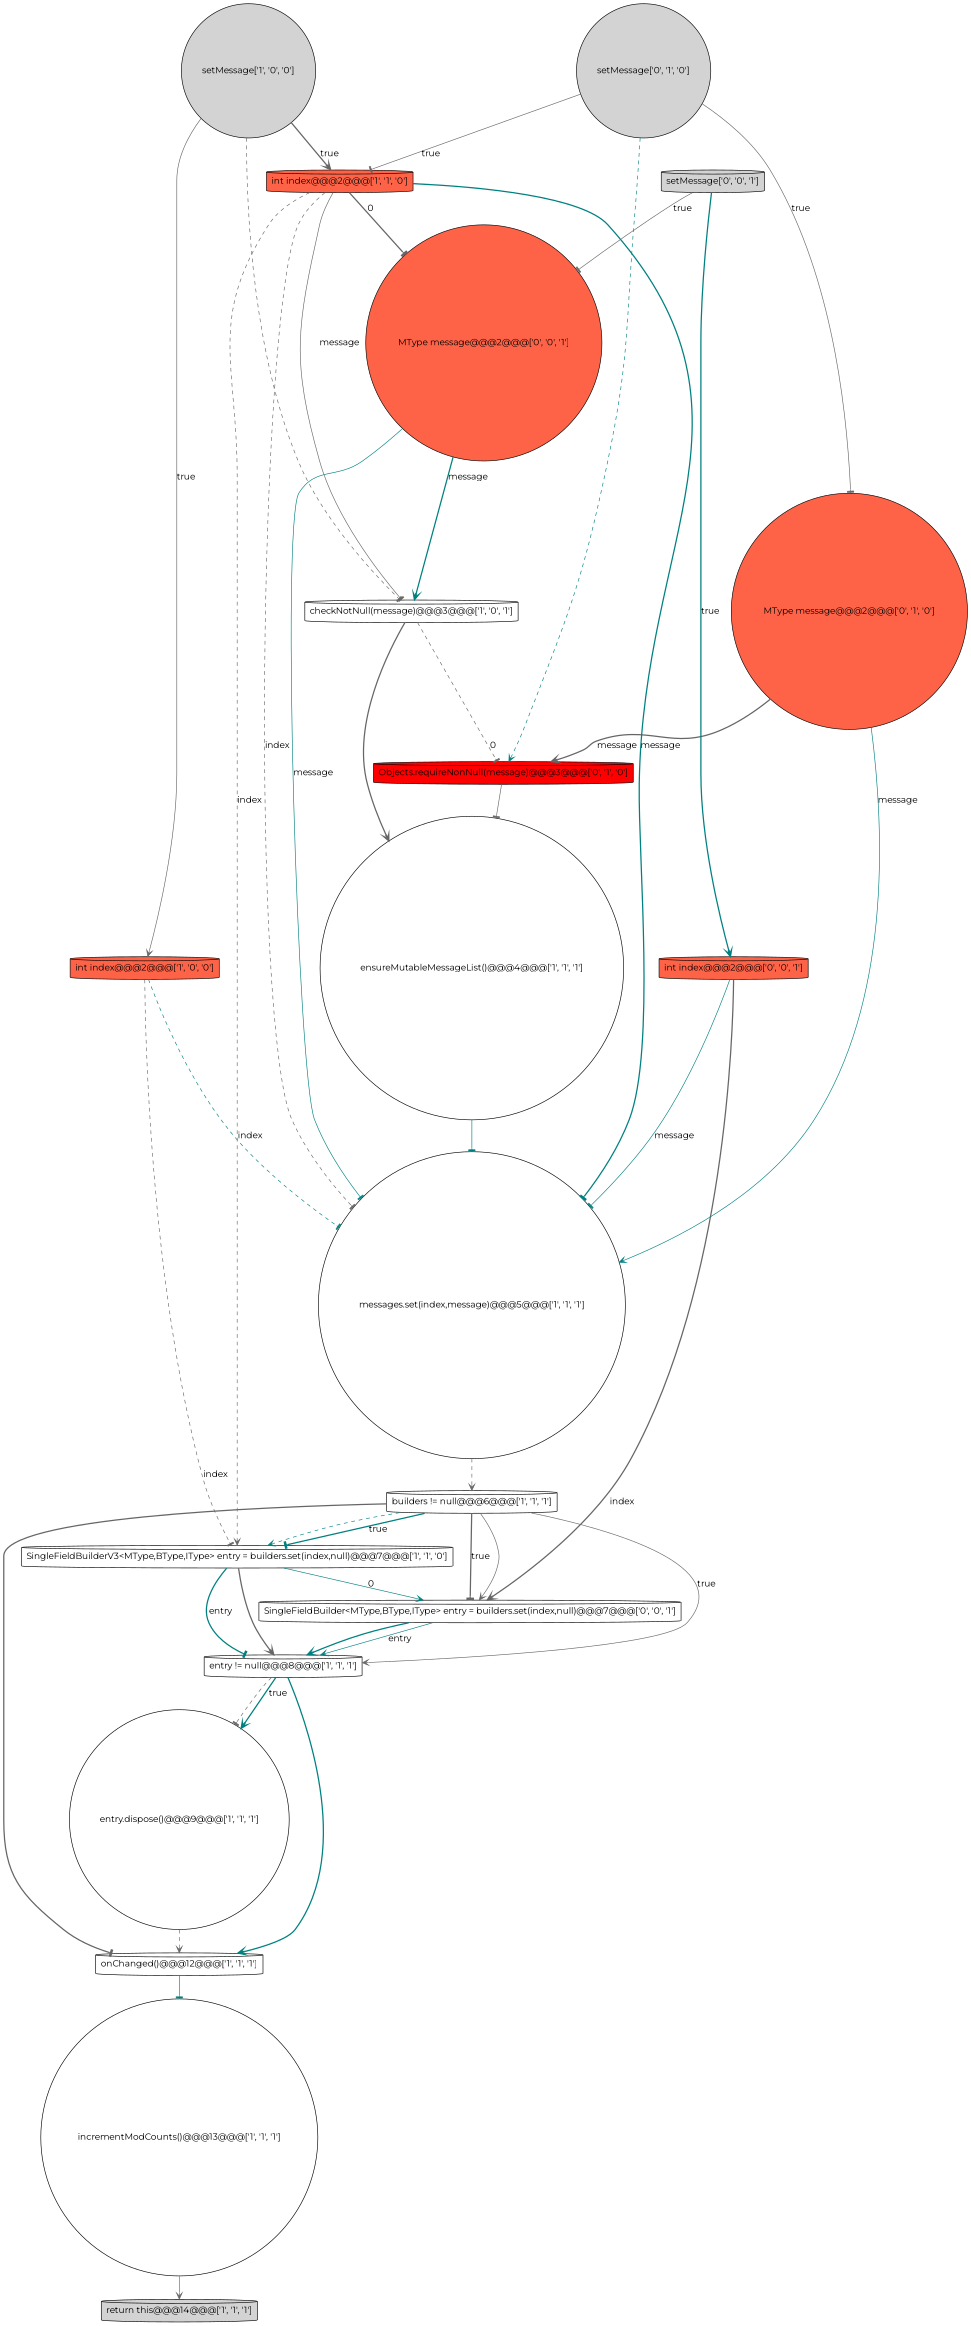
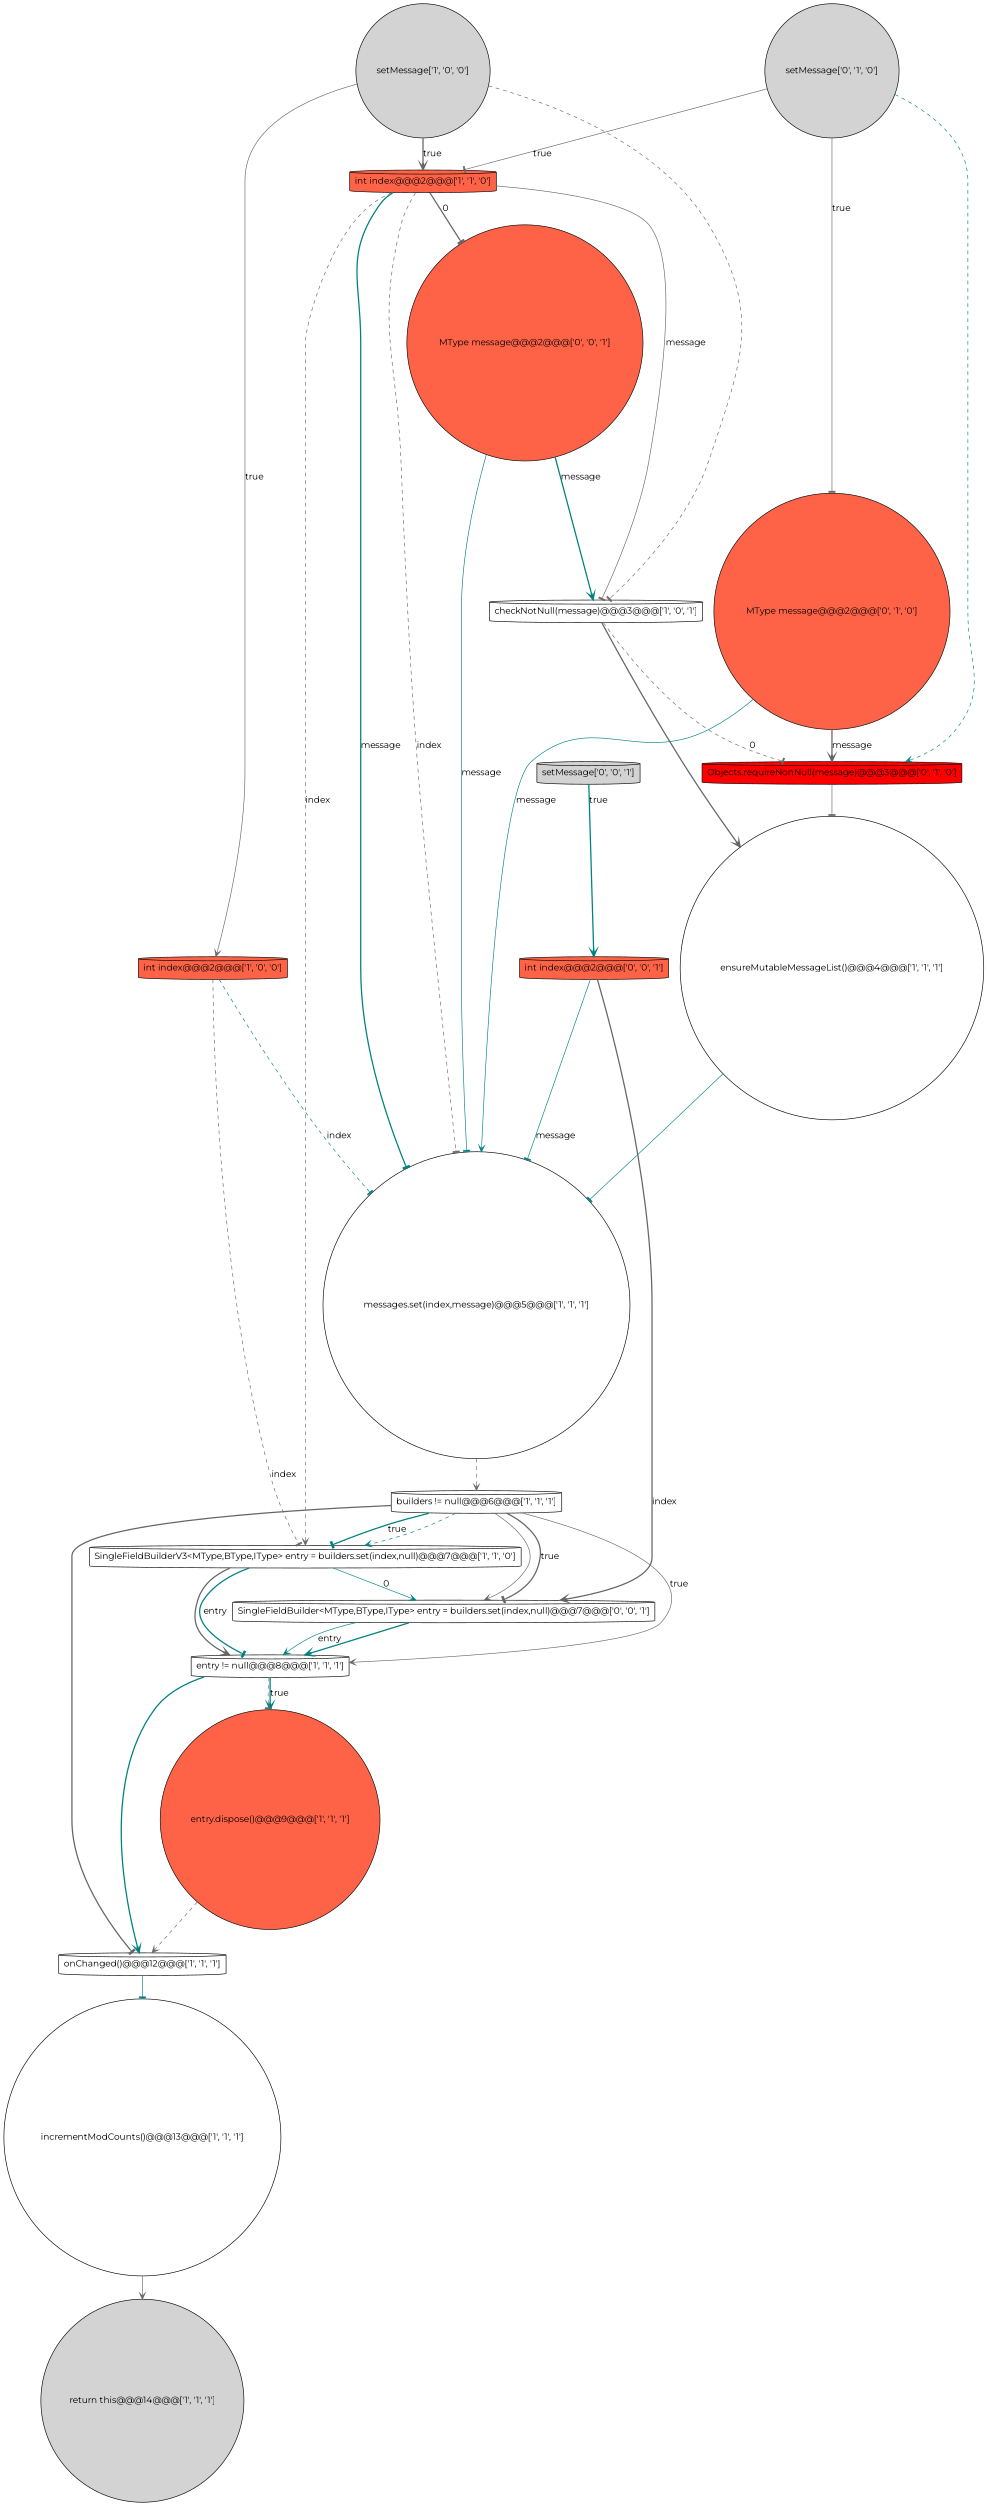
edge "setMessage['0', '0', '1']" -> "MType message@@@2@@@['0', '0', '1']": removed, label "true"
node "entry.dispose()@@@9@@@['1', '1', '1']": fillcolor white -> tomato
node "return this@@@14@@@['1', '1', '1']": shape cylinder -> circle
